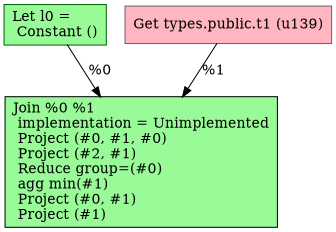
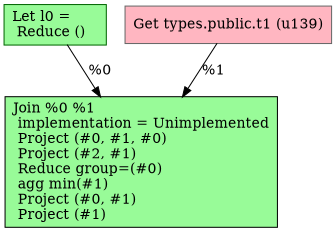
node "Let l0 = Constant ()": label "Let l0 = Constant ()" -> "Let l0 = Reduce ()"
